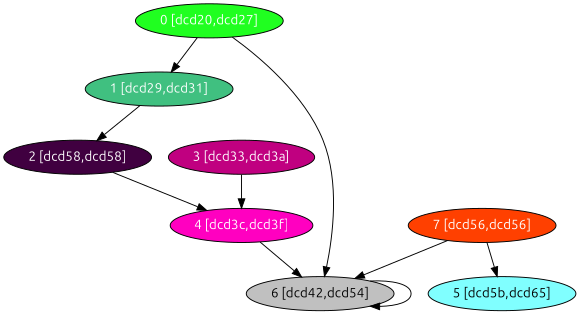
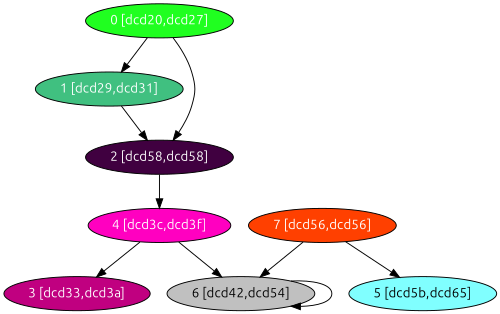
edge "0 [dcd20,dcd27]" -> "6 [dcd42,dcd54]": now "0 [dcd20,dcd27]" -> "2 [dcd58,dcd58]"
edge "3 [dcd33,dcd3a]" -> "4 [dcd3c,dcd3f]": reversed
